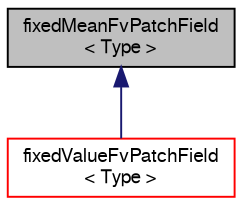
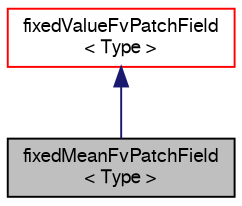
edge "fixedValueFvPatchField < Type >" -> "fixedMeanFvPatchField < Type >": reversed
